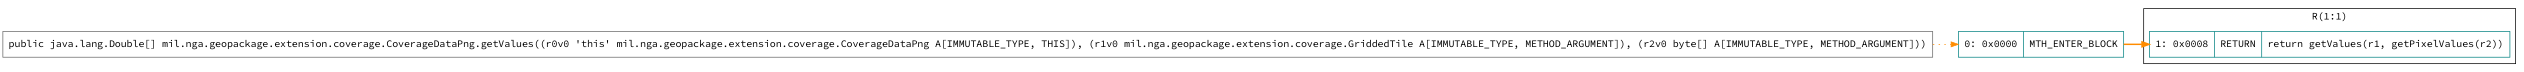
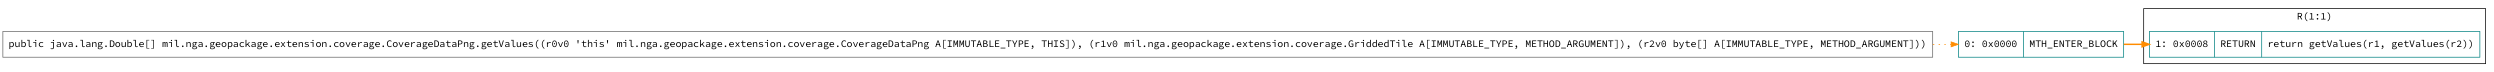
node "1: 0x0008": text "return getValues(r1, getPixelValues(r2))" -> "return getValues(r1, getValues(r2))"
